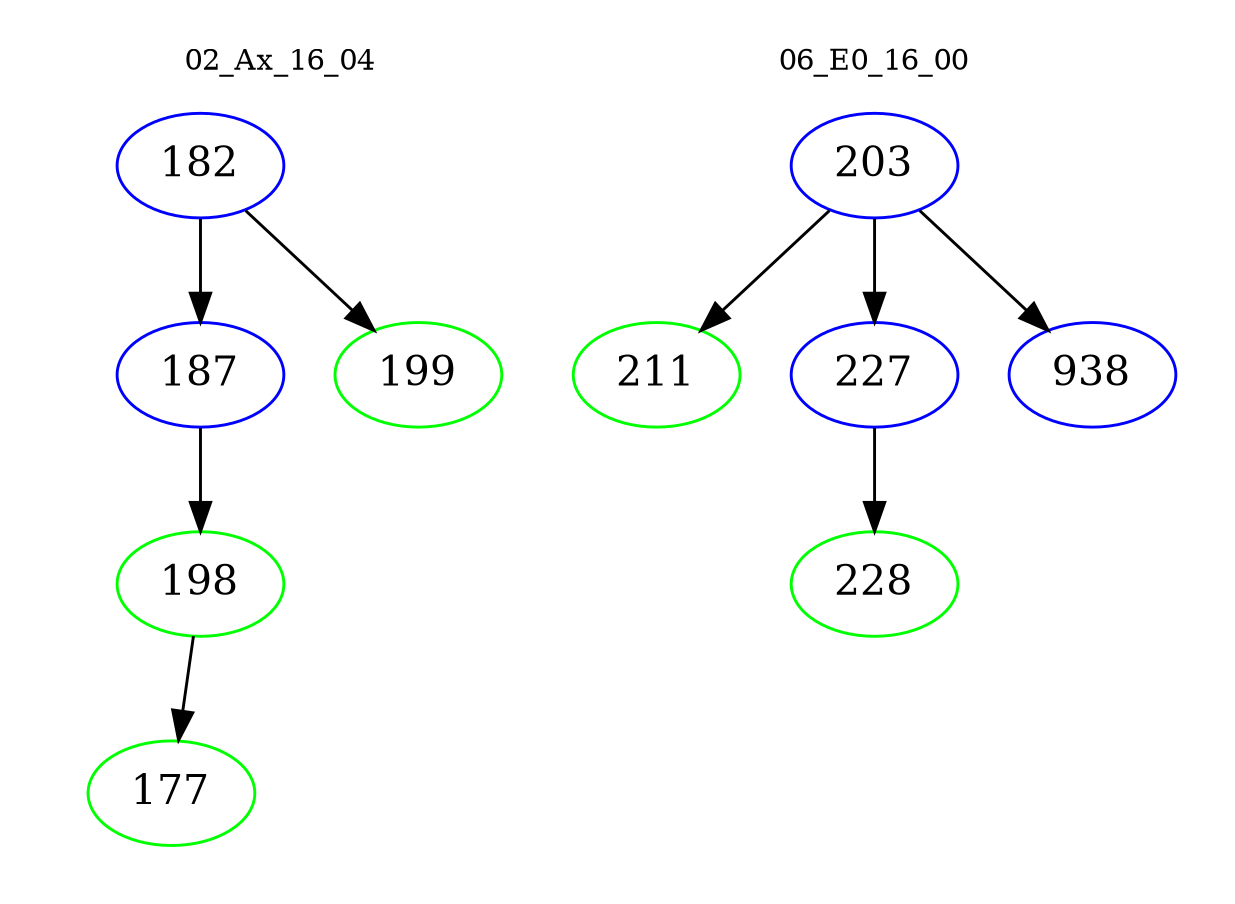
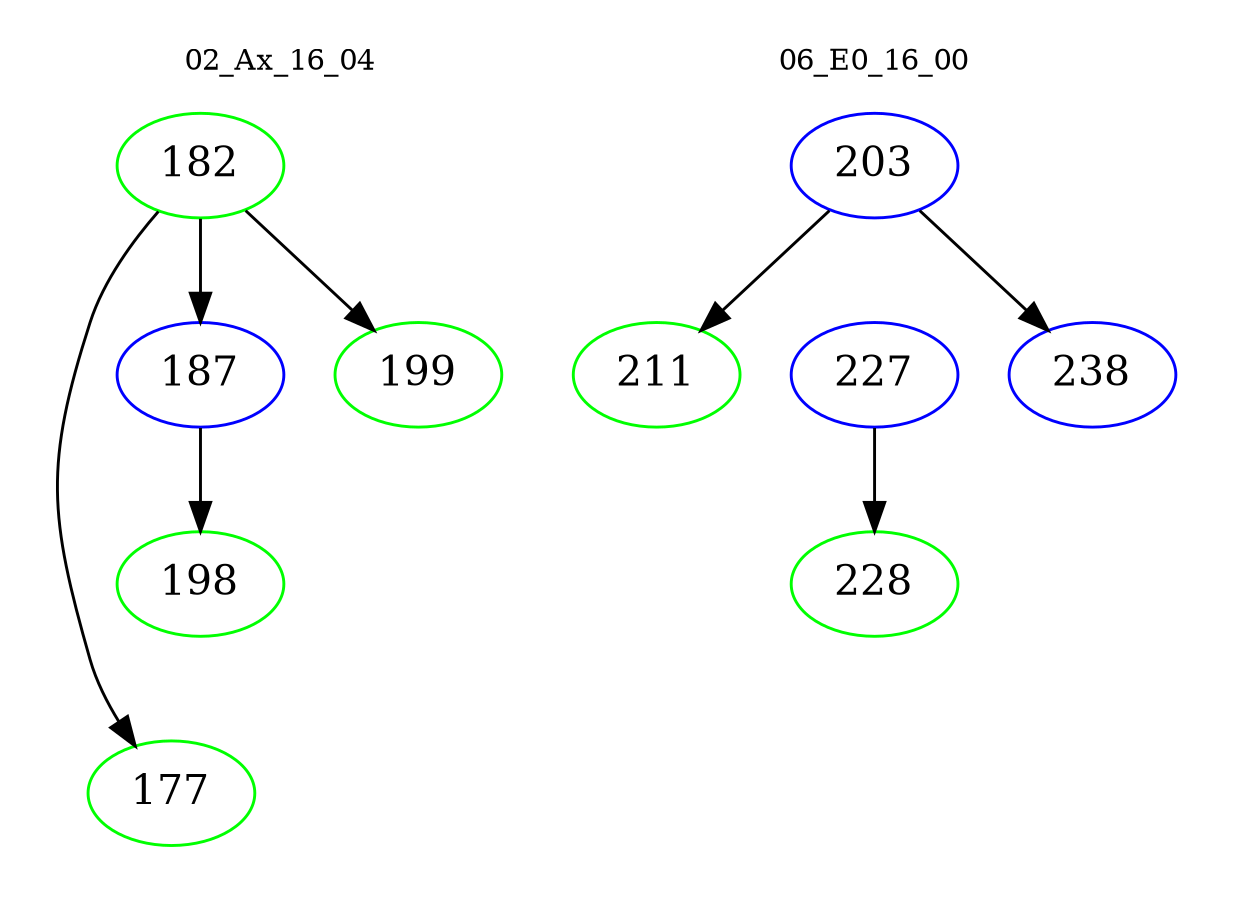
node "182": color blue -> green
edge "203" -> "227": removed
node "938": label "938" -> "238"
edge "198" -> "177": now "182" -> "177"
